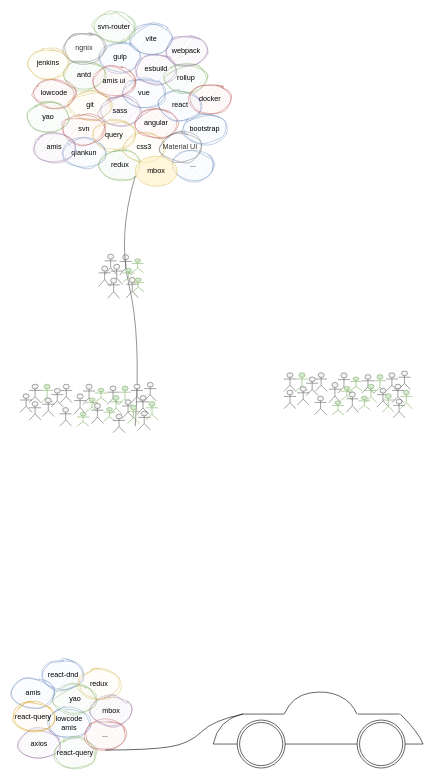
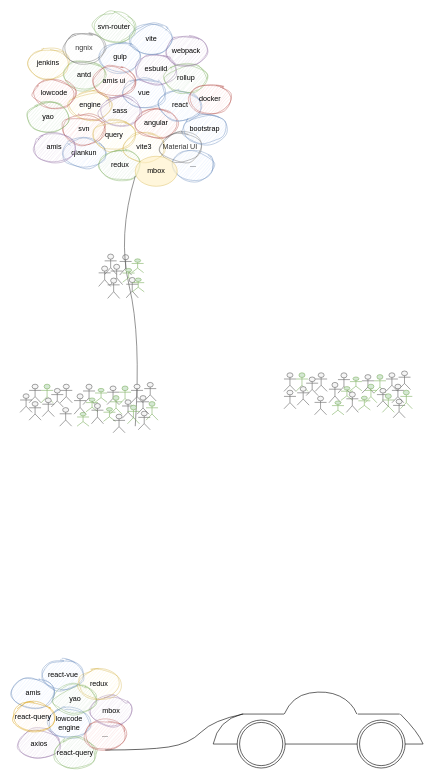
node "git": label "git" -> "engine"
node "css3": label "css3" -> "vite3"
node "react-dnd": label "react-dnd" -> "react-vue"
node "lowcode amis": label "lowcode amis" -> "lowcode engine"
